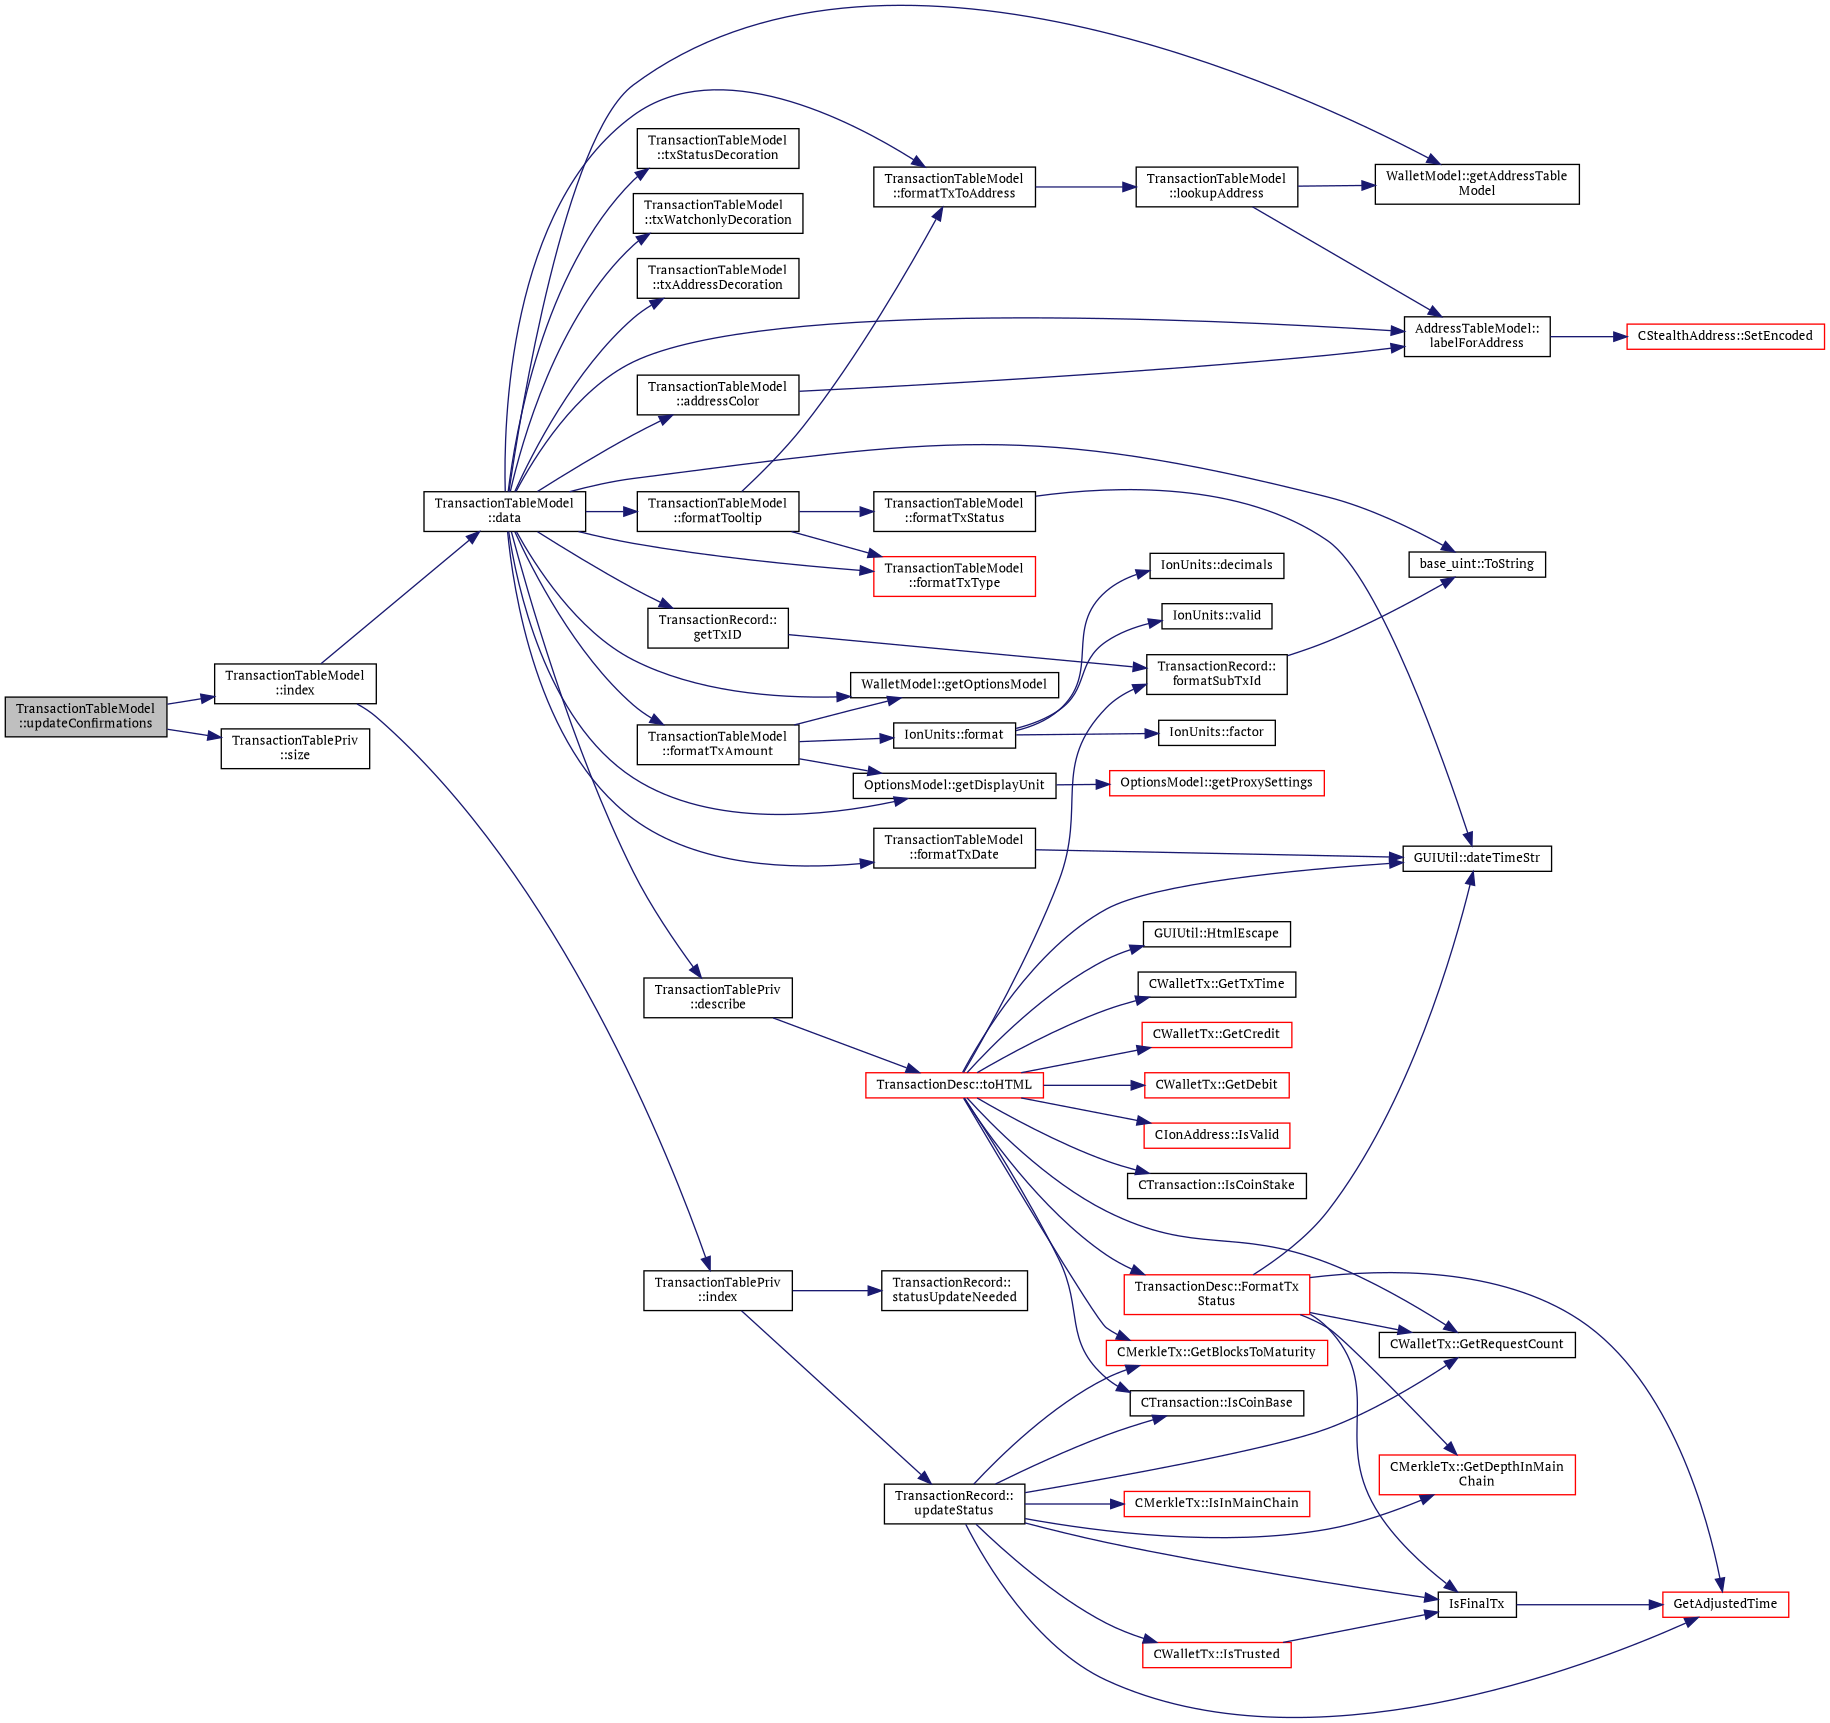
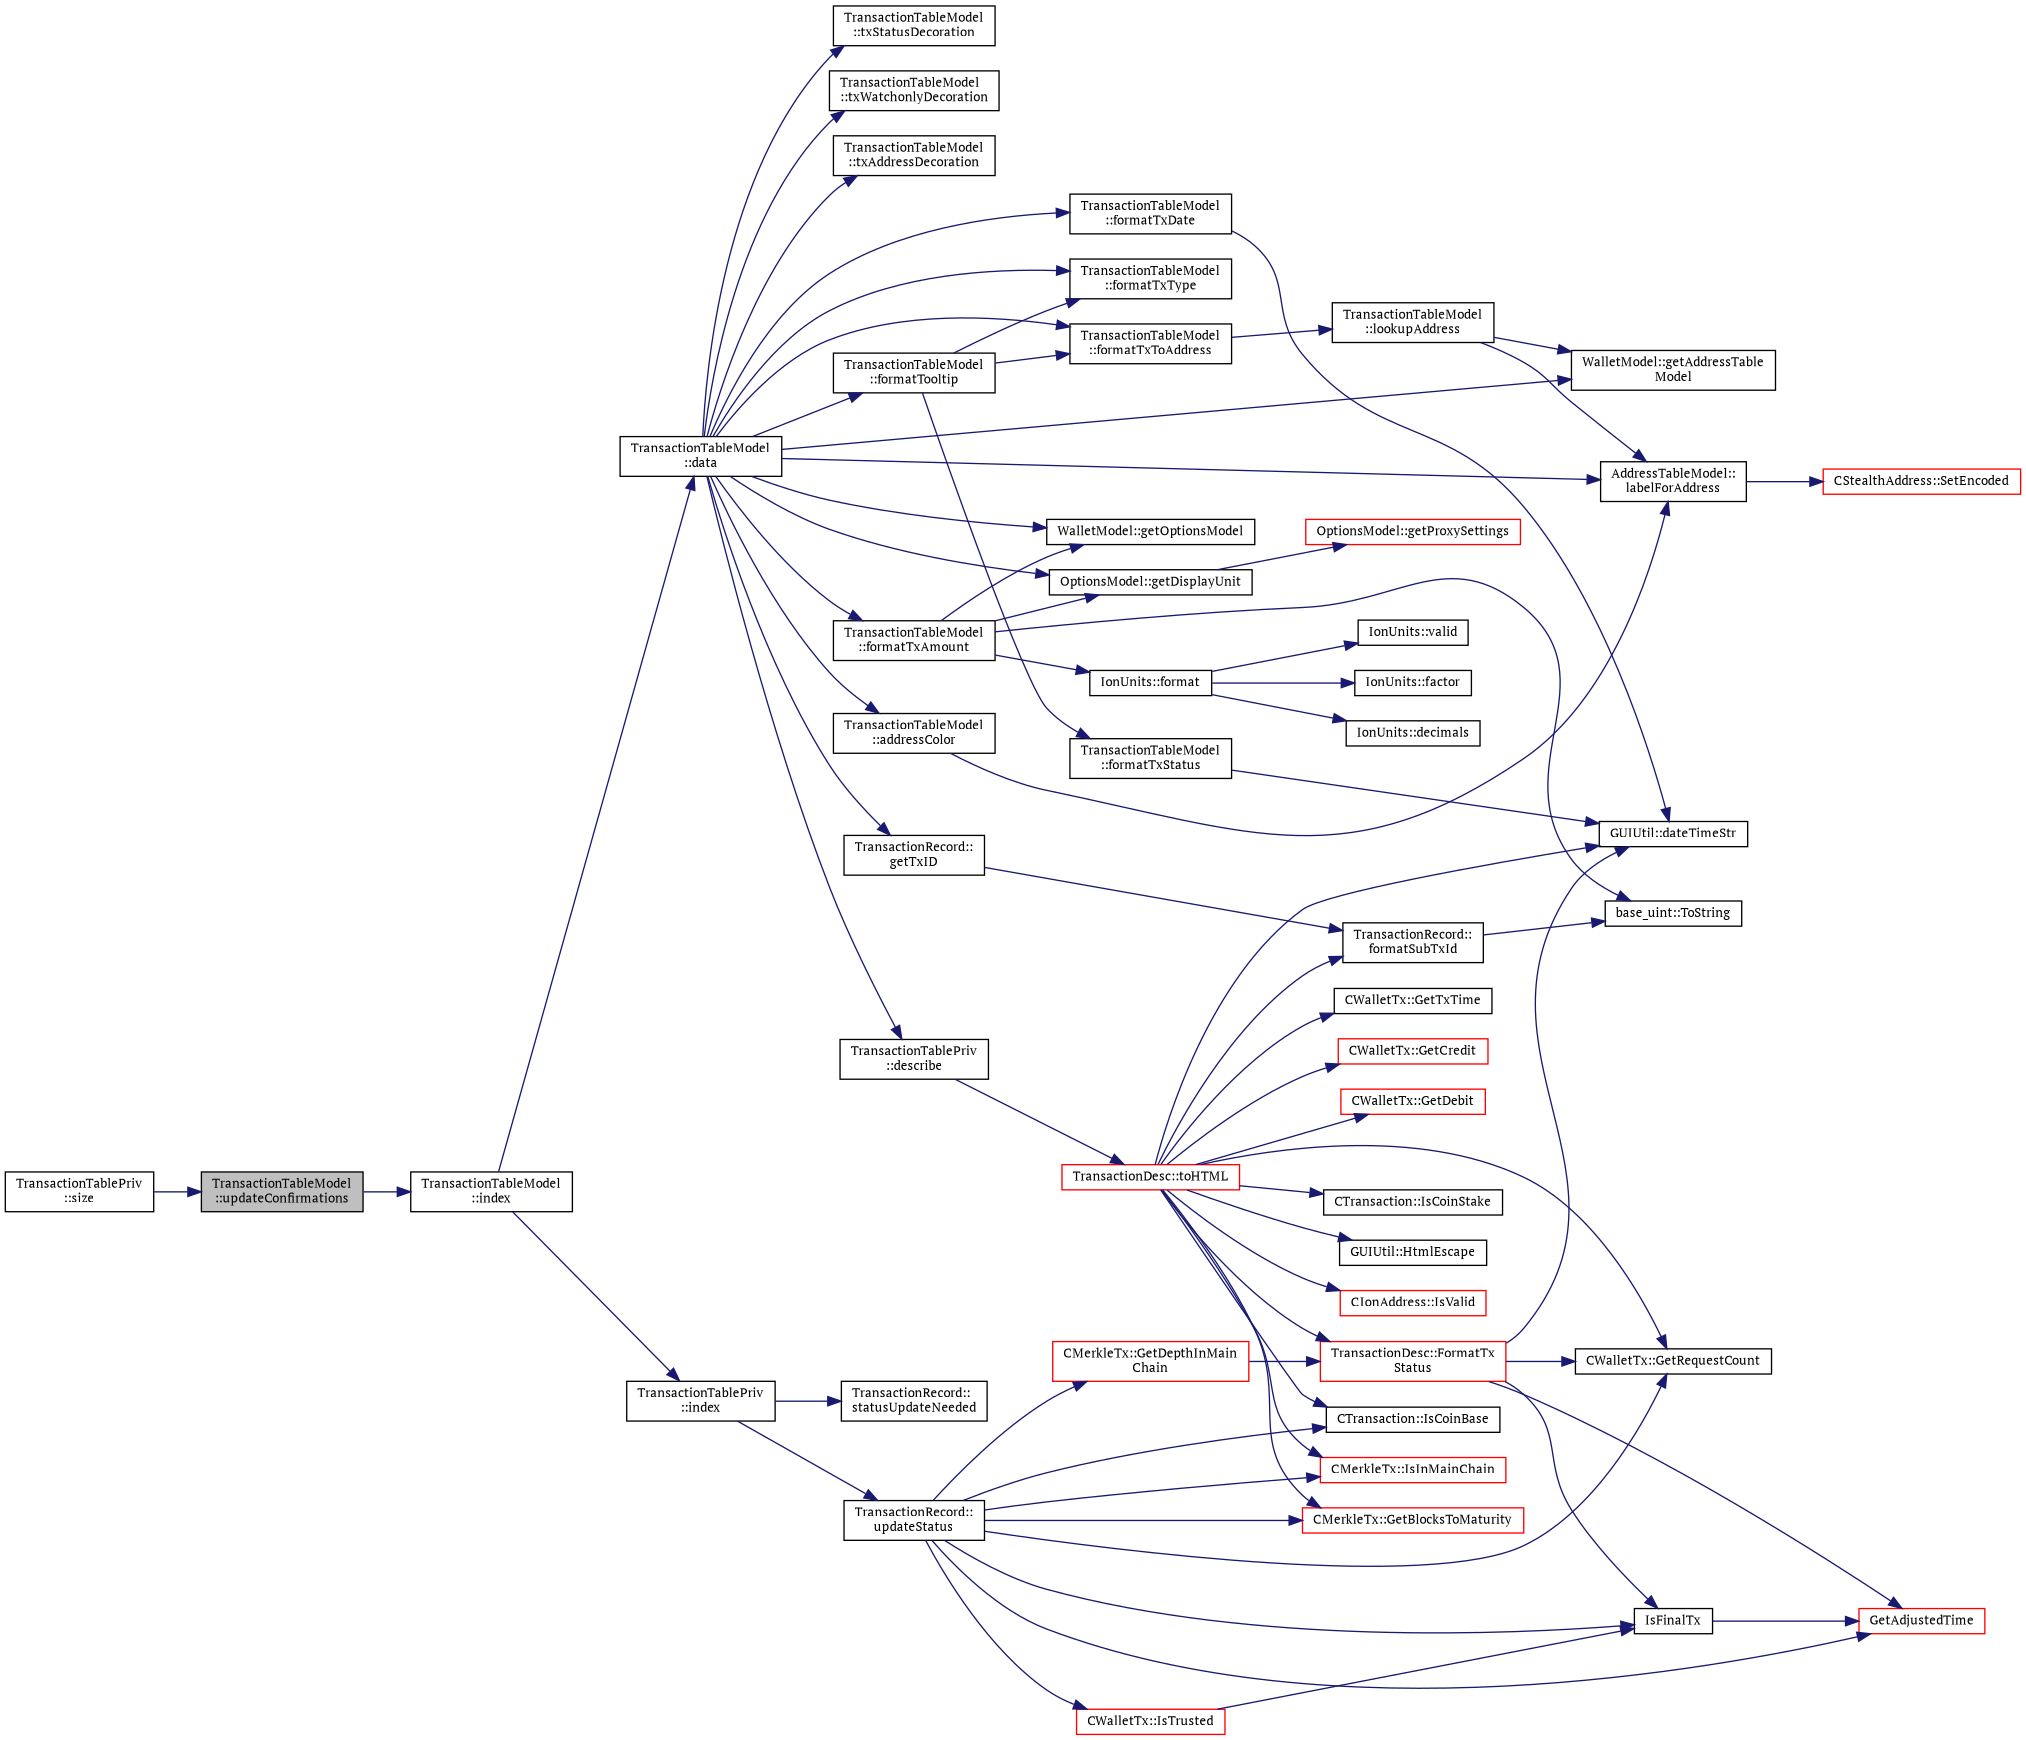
edge "TransactionTableModel ::data" -> "base_uint::ToString": now "TransactionTableModel ::formatTxAmount" -> "base_uint::ToString"
node "TransactionTableModel ::formatTxType": color red -> black
edge "TransactionTableModel ::updateConfirmations" -> "TransactionTablePriv ::size": reversed
edge "TransactionDesc::toHTML" -> "CMerkleTx::IsInMainChain": added
edge "TransactionDesc::FormatTx Status" -> "CMerkleTx::GetDepthInMain Chain": reversed
